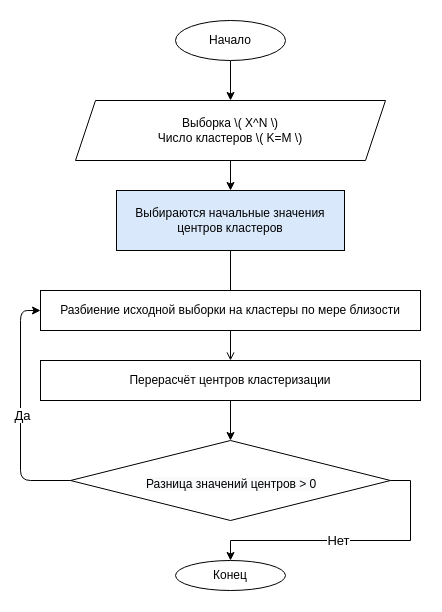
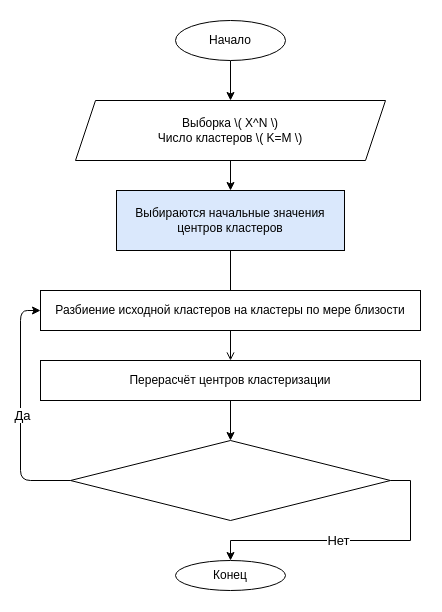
node "Разбиение исходной выборки на кластеры по мере близости": label "Разбиение исходной выборки на кластеры по мере близости" -> "Разбиение исходной кластеров на кластеры по мере близости"
node "Разница значений центров > 0": removed
